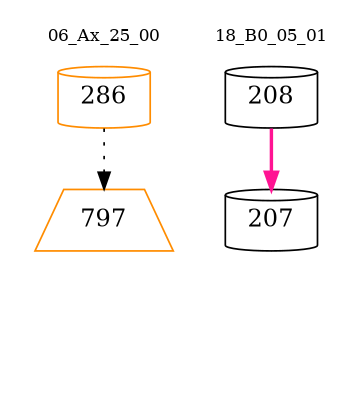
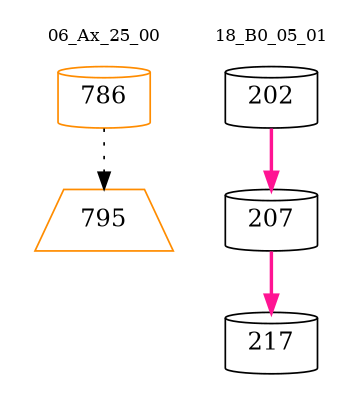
node "286": label "286" -> "786"
node "208": label "208" -> "202"
node "797": label "797" -> "795"
node "217": added
